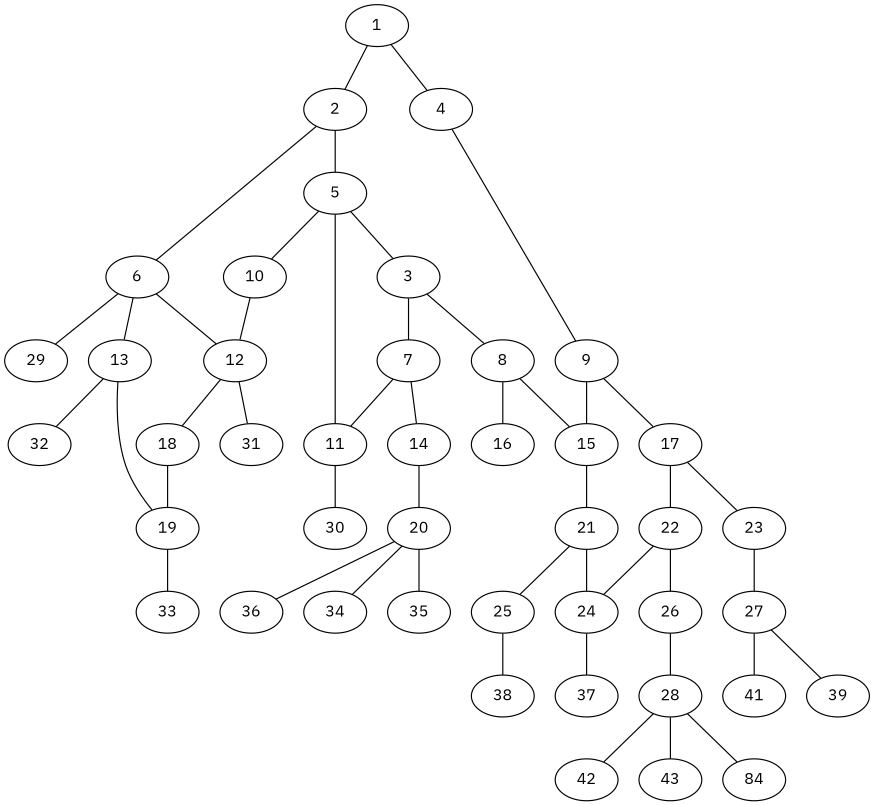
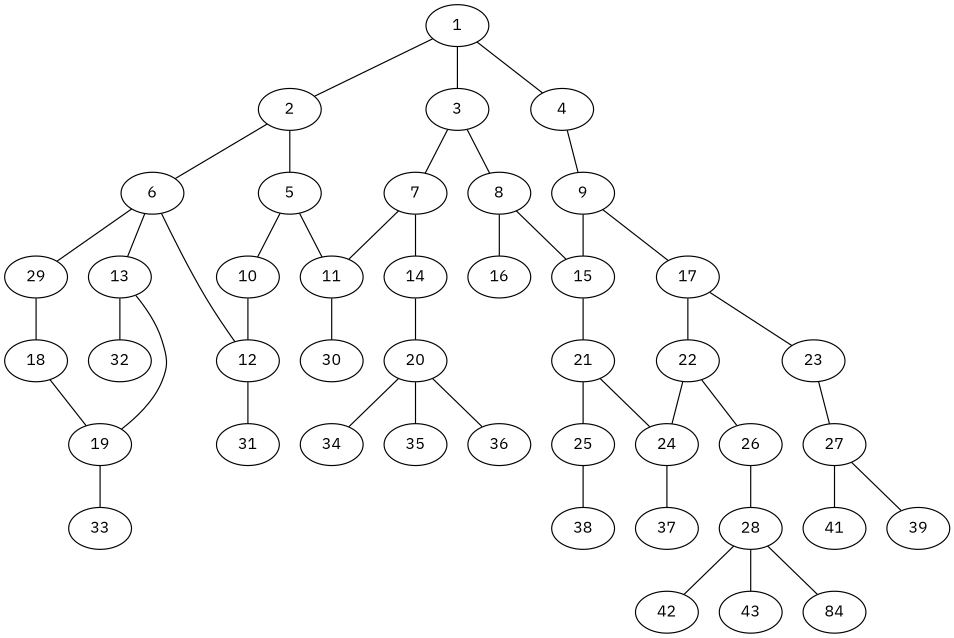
edge "5" -- "3": now "1" -- "3"
edge "12" -- "18": now "29" -- "18"
